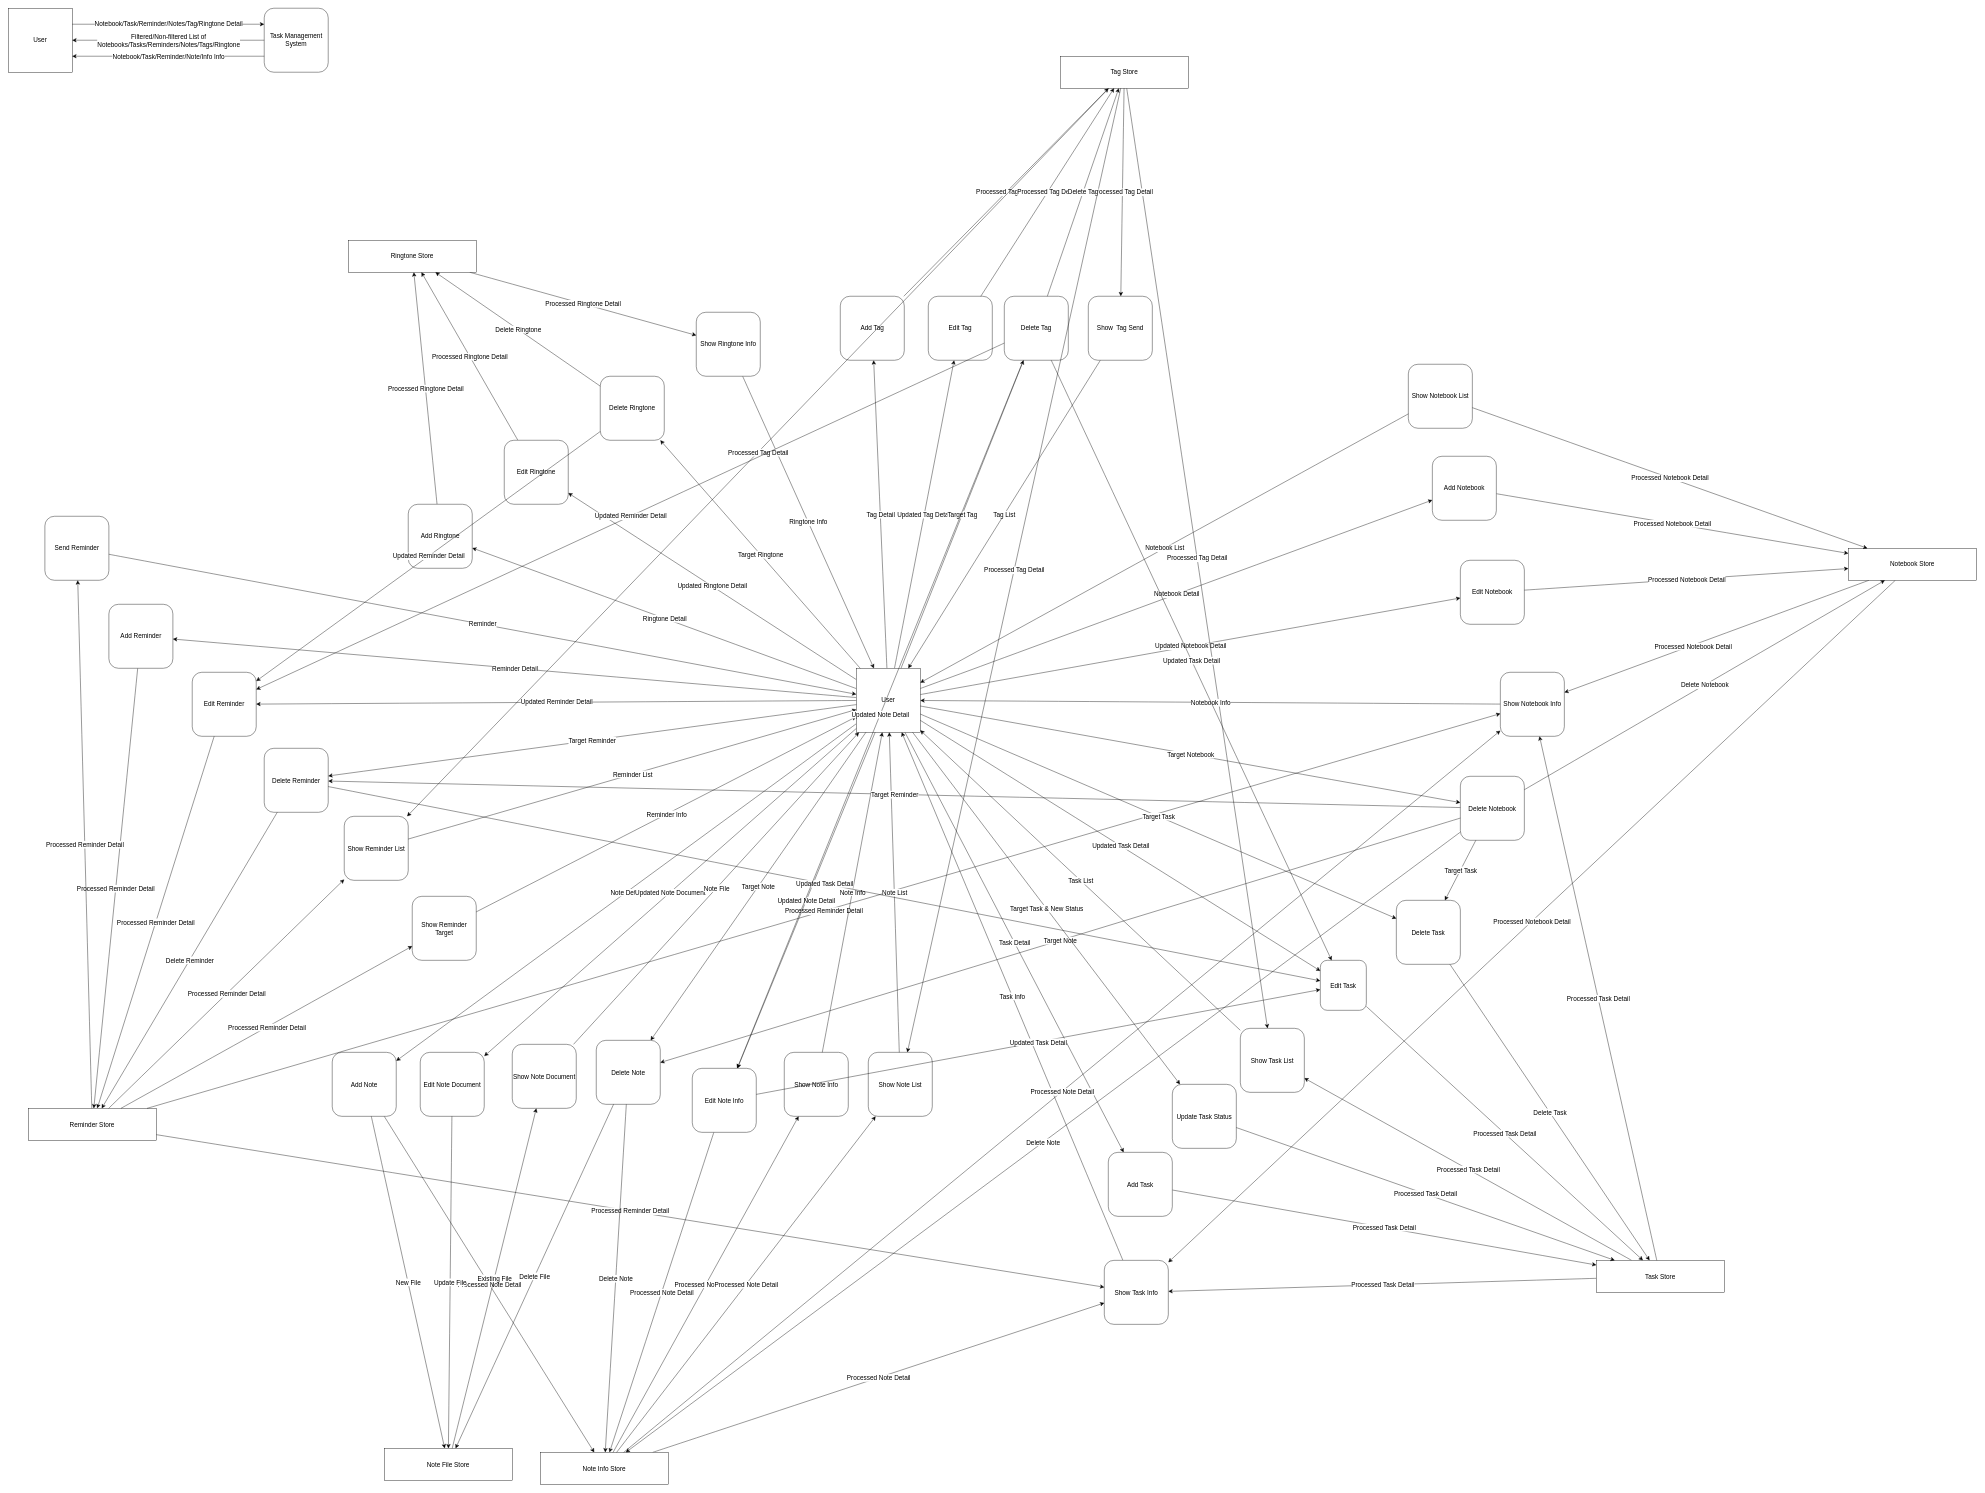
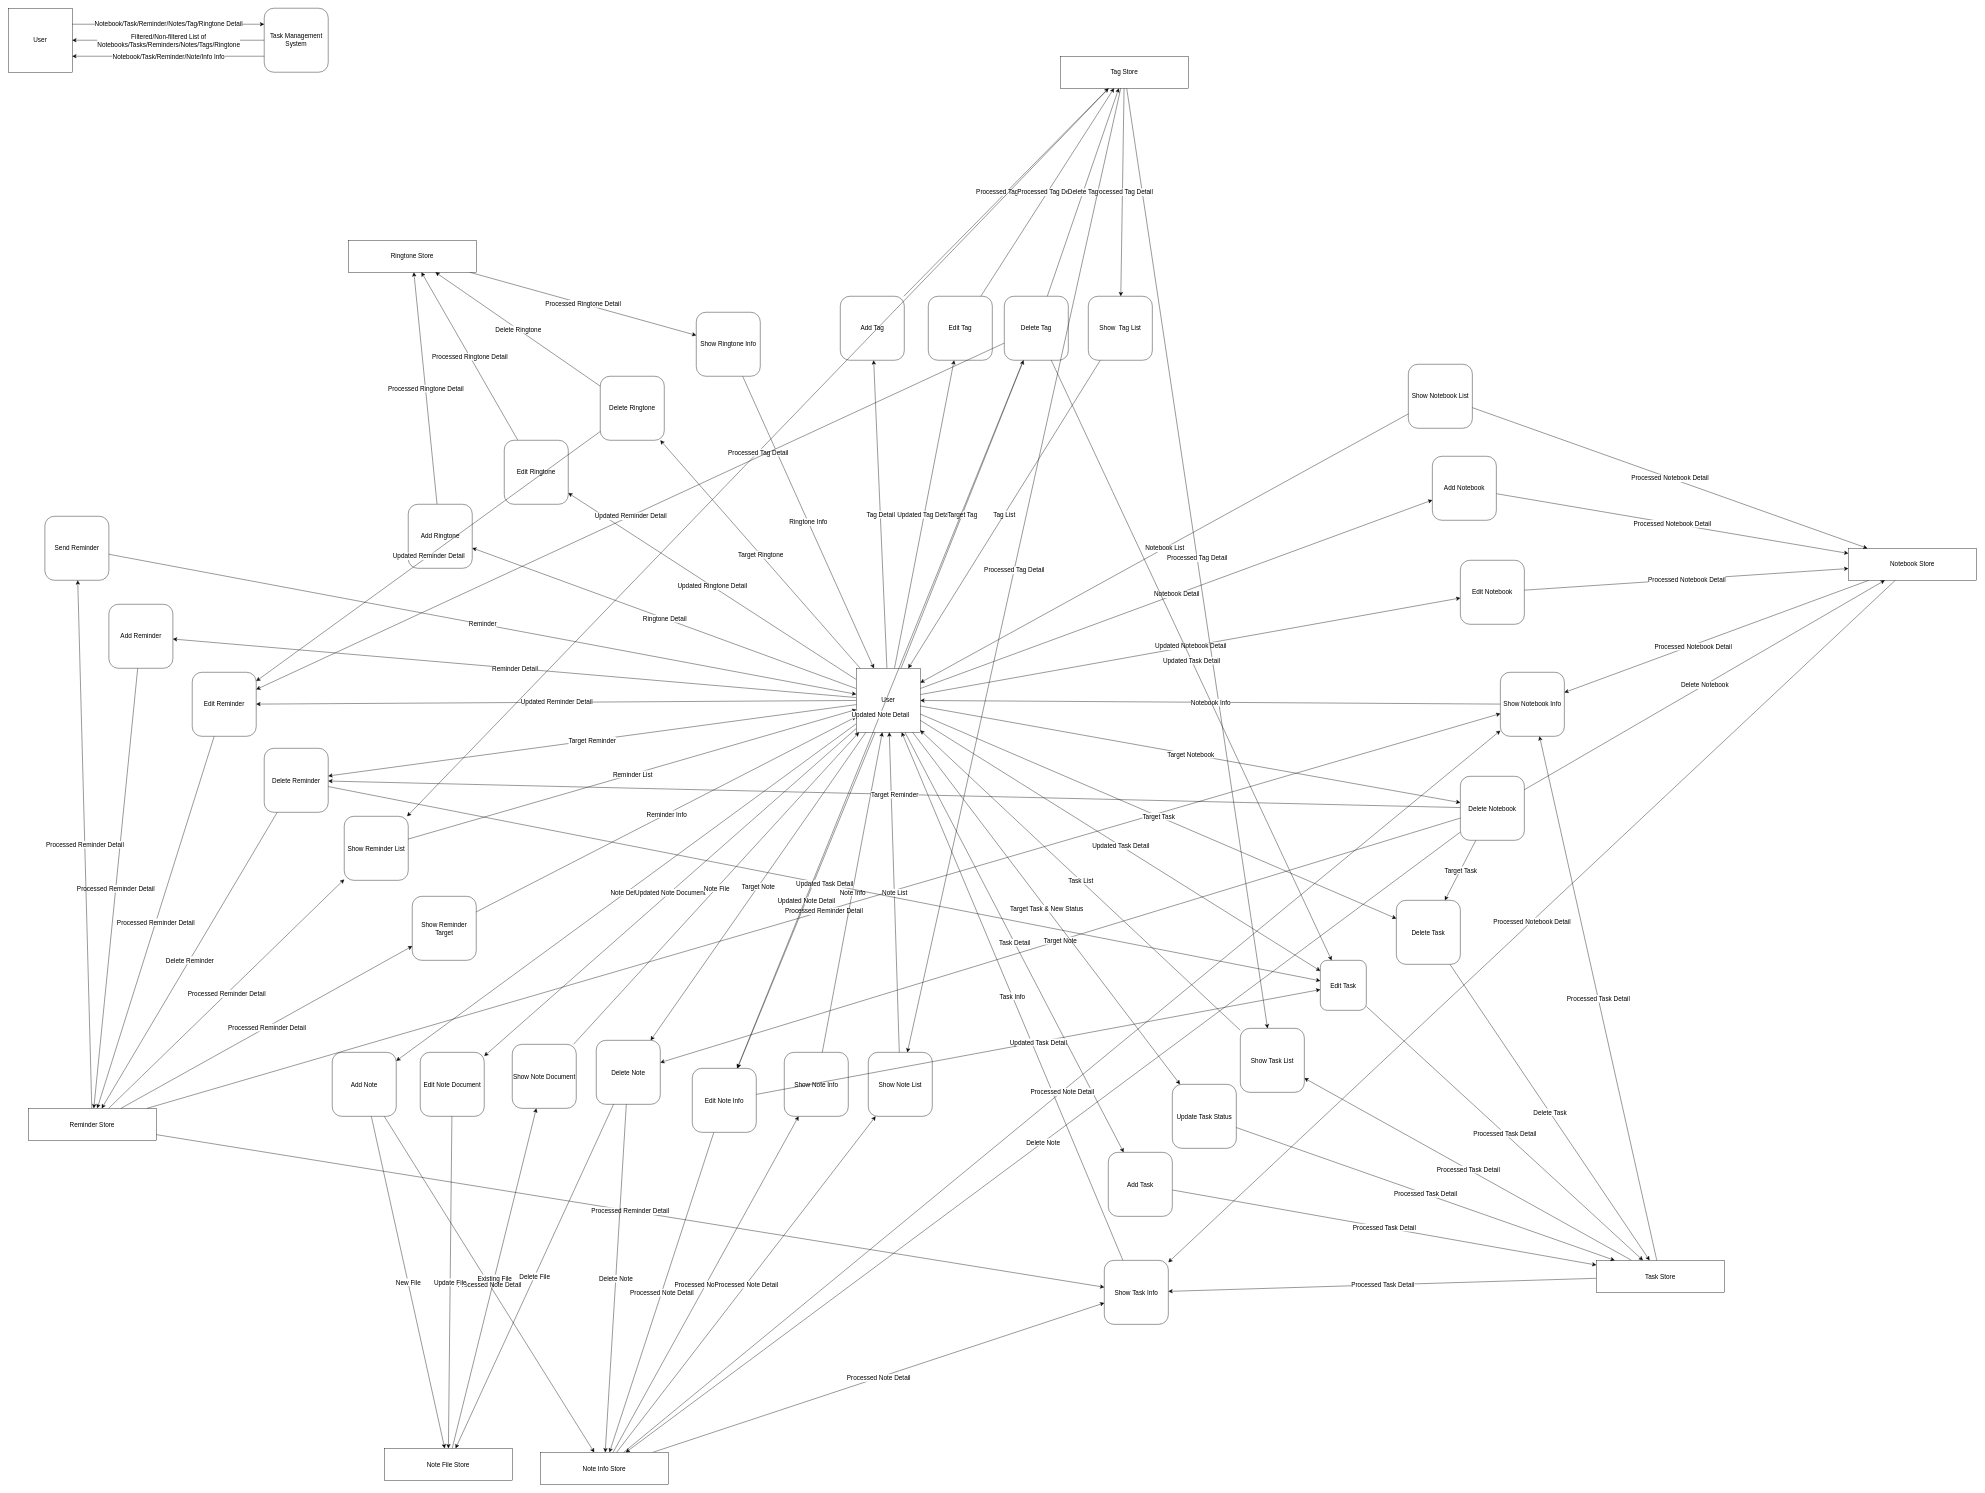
node "Show Tag Send": label "Show Tag Send" -> "Show Tag List"
